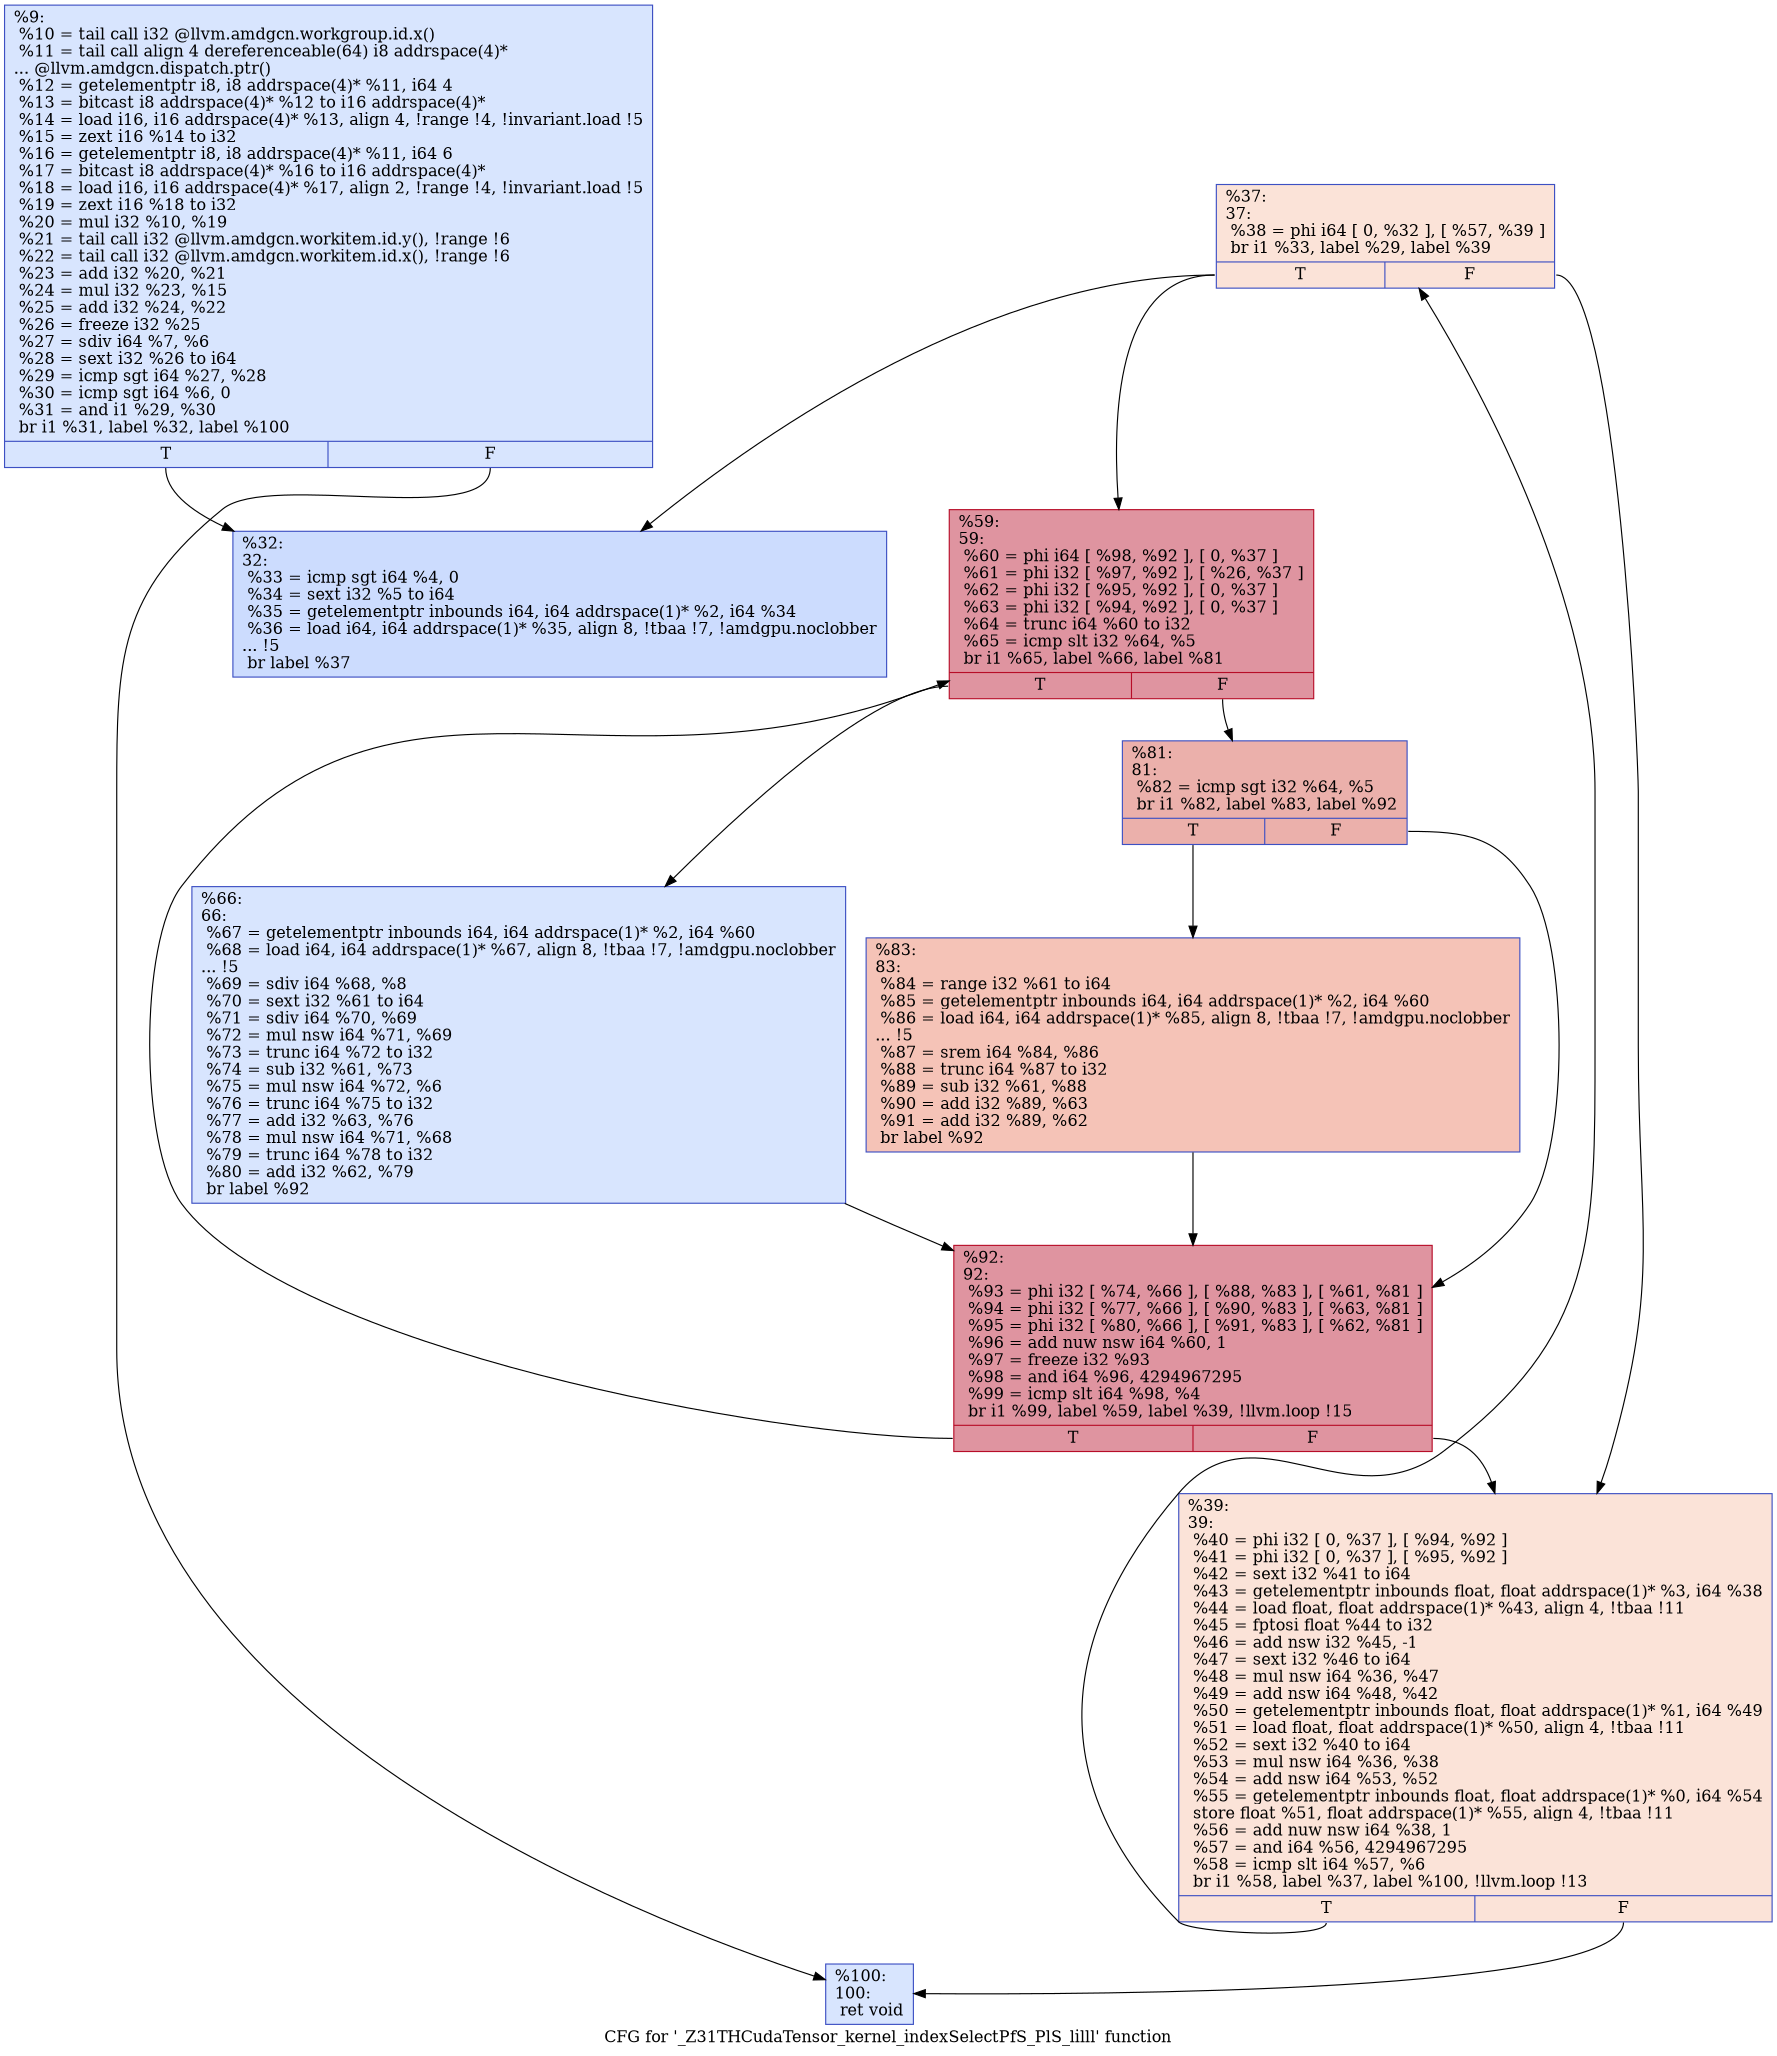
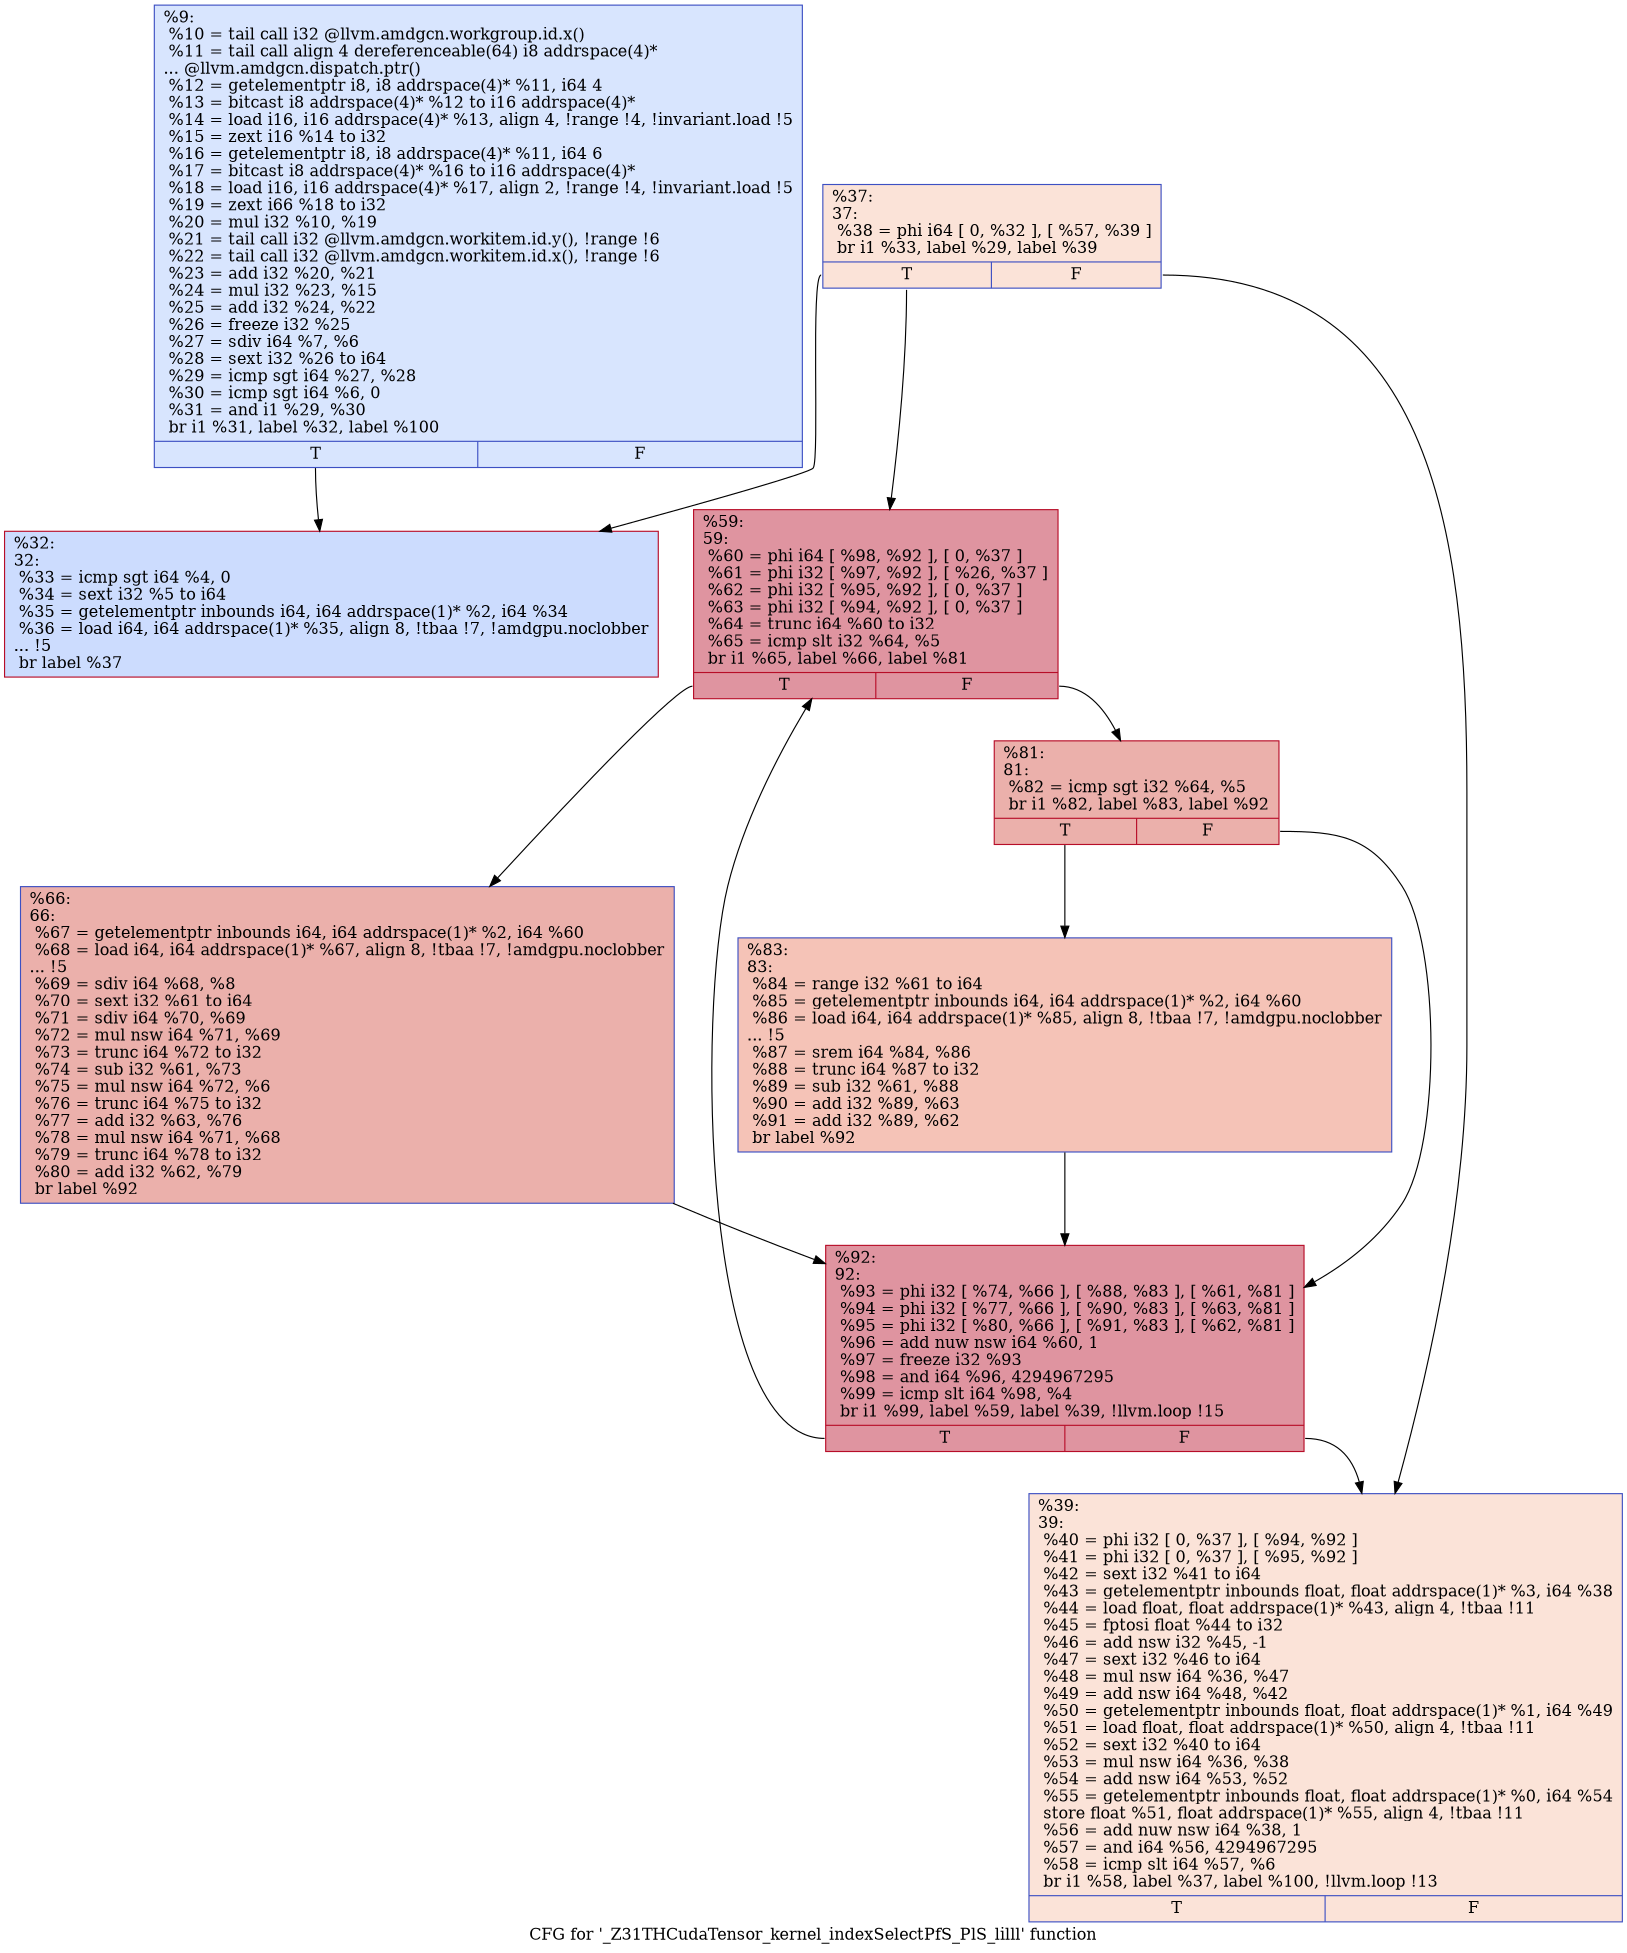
node "%9:": text "%19 = zext i16 %18 to i32" -> "%19 = zext i66 %18 to i32"
node "%32:": color #3d50c3ff -> #b70d28ff
node "%81:": color #3d50c3ff -> #b70d28ff
node "%66:": fillcolor #a7c5fe70 -> #d24b4070
edge "%39:" -> "%37:": removed
node "%100:": removed
